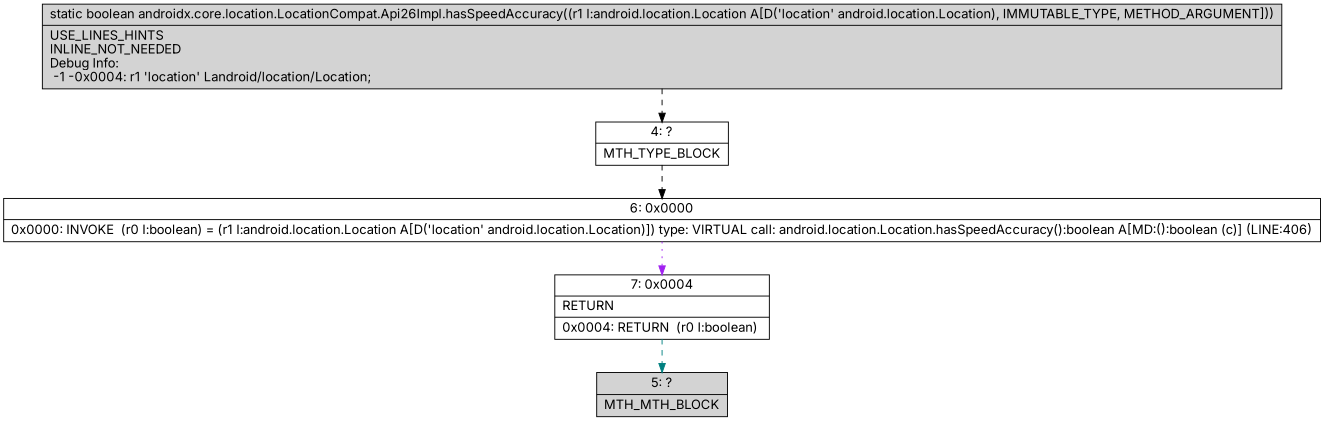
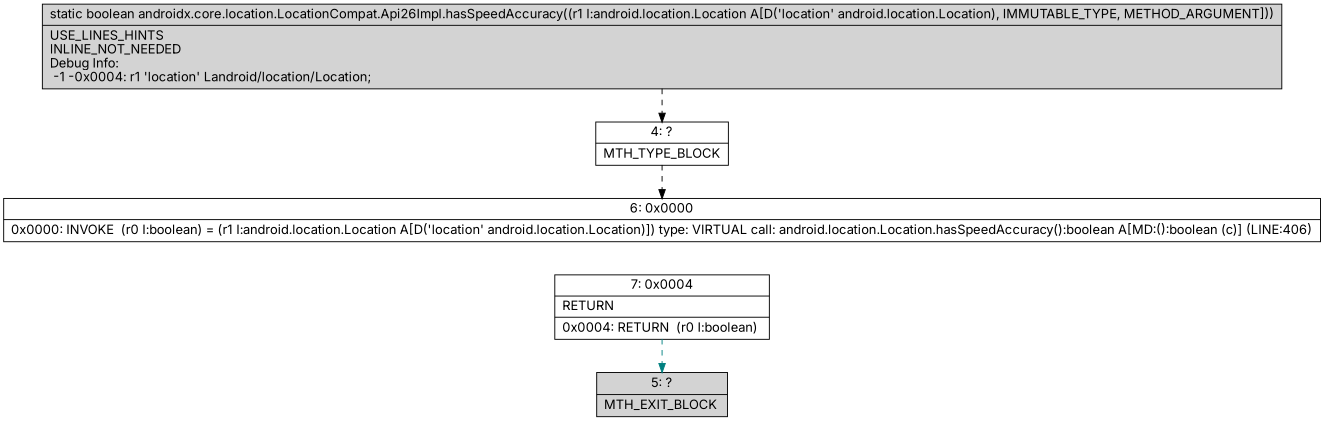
edge "6: 0x0000" -> "7: 0x0004": removed
node "5: ?": text "MTH_MTH_BLOCK" -> "MTH_EXIT_BLOCK"
